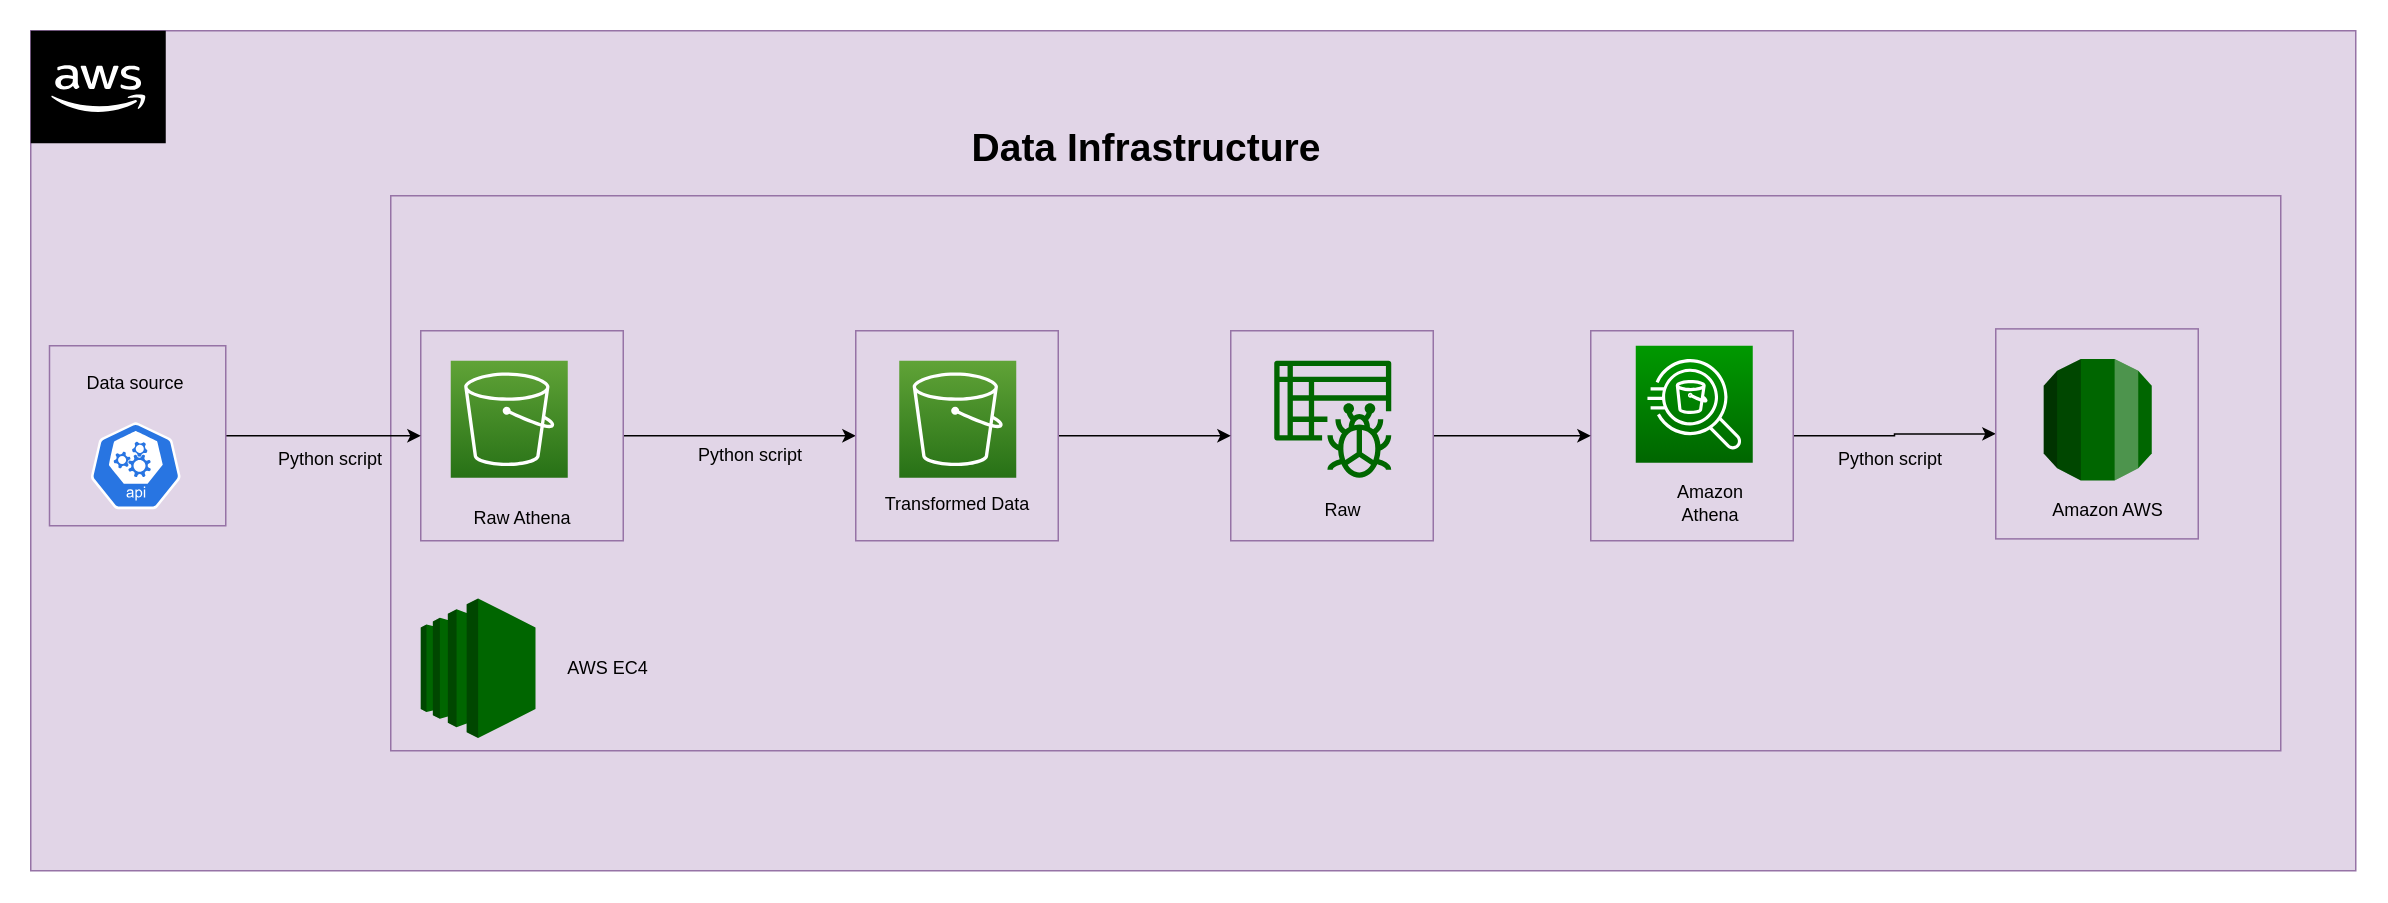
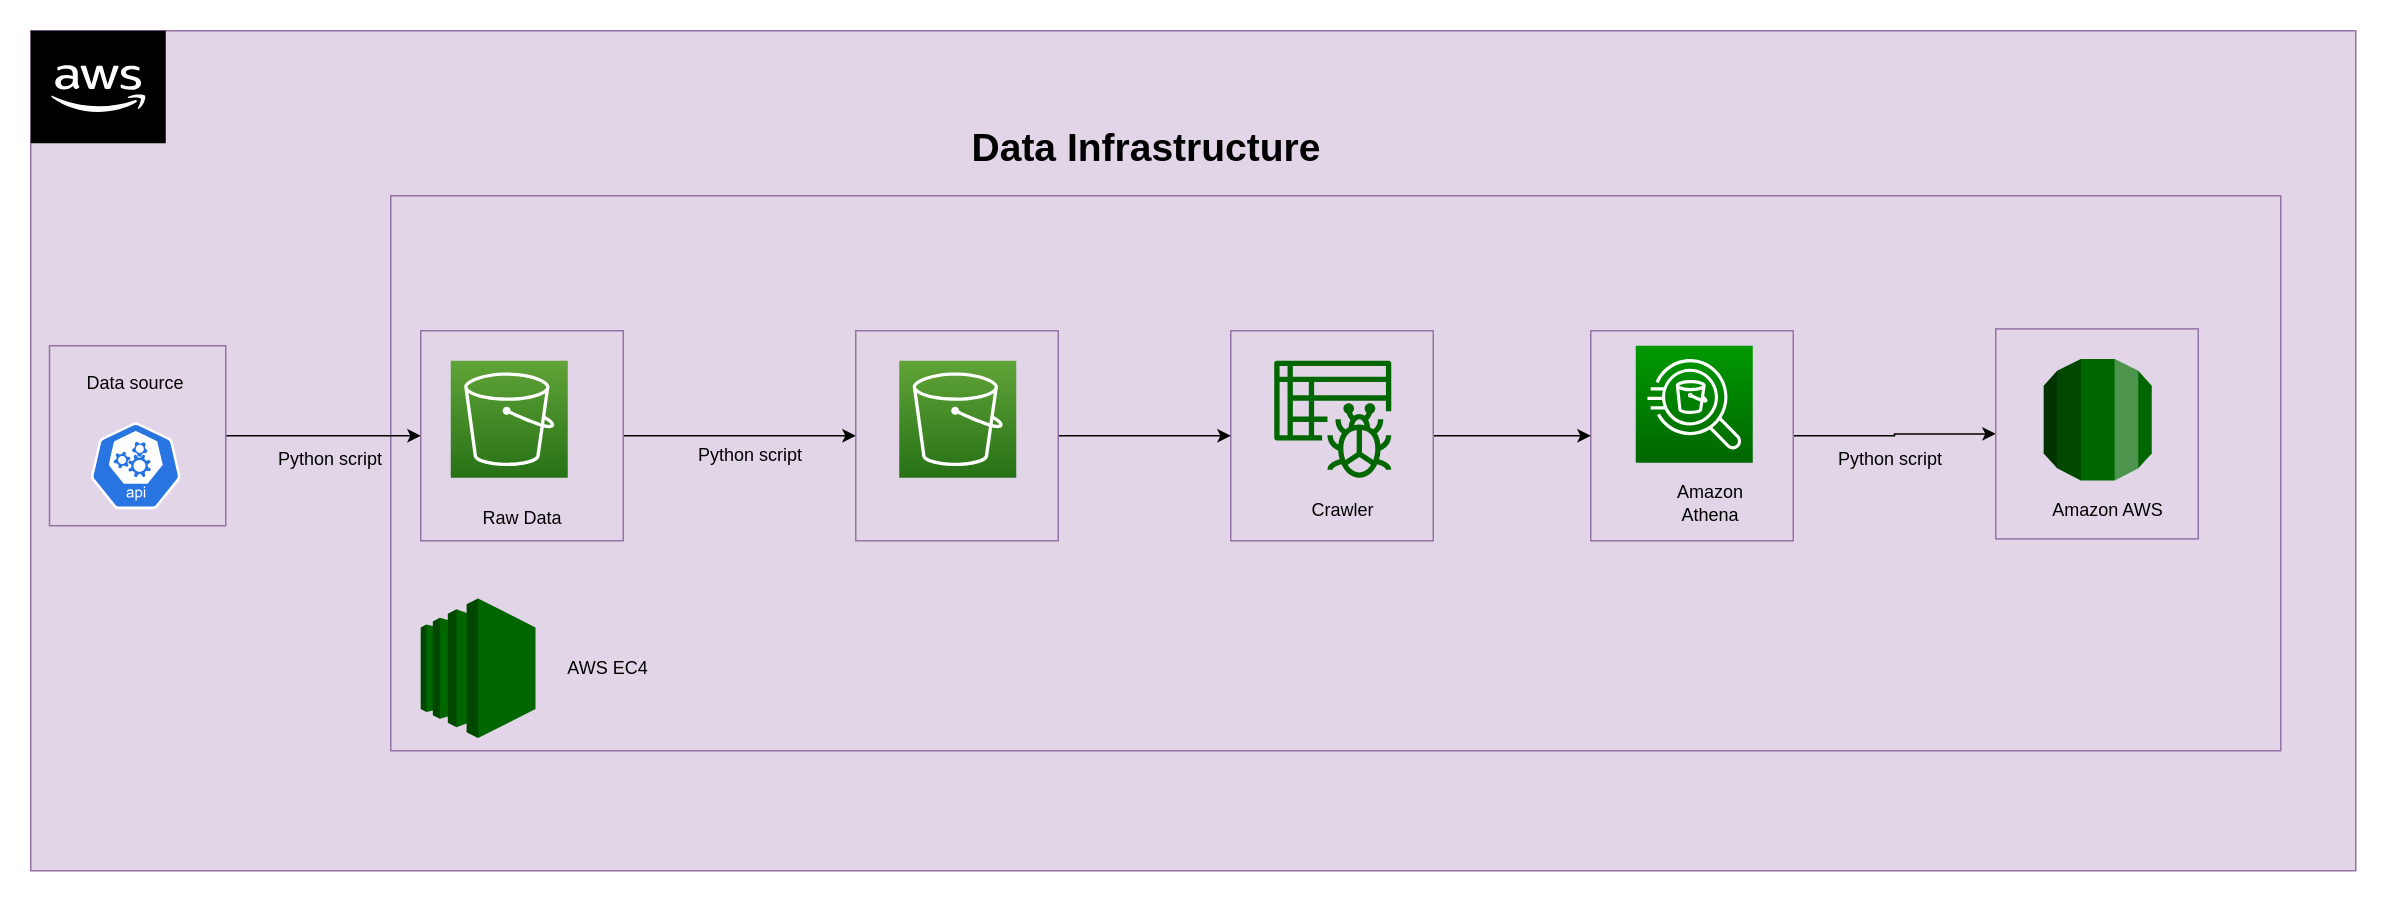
node "Transformed Data": removed
node "Raw": label "Raw" -> "Crawler"
node "Raw Athena": label "Raw Athena" -> "Raw Data"
